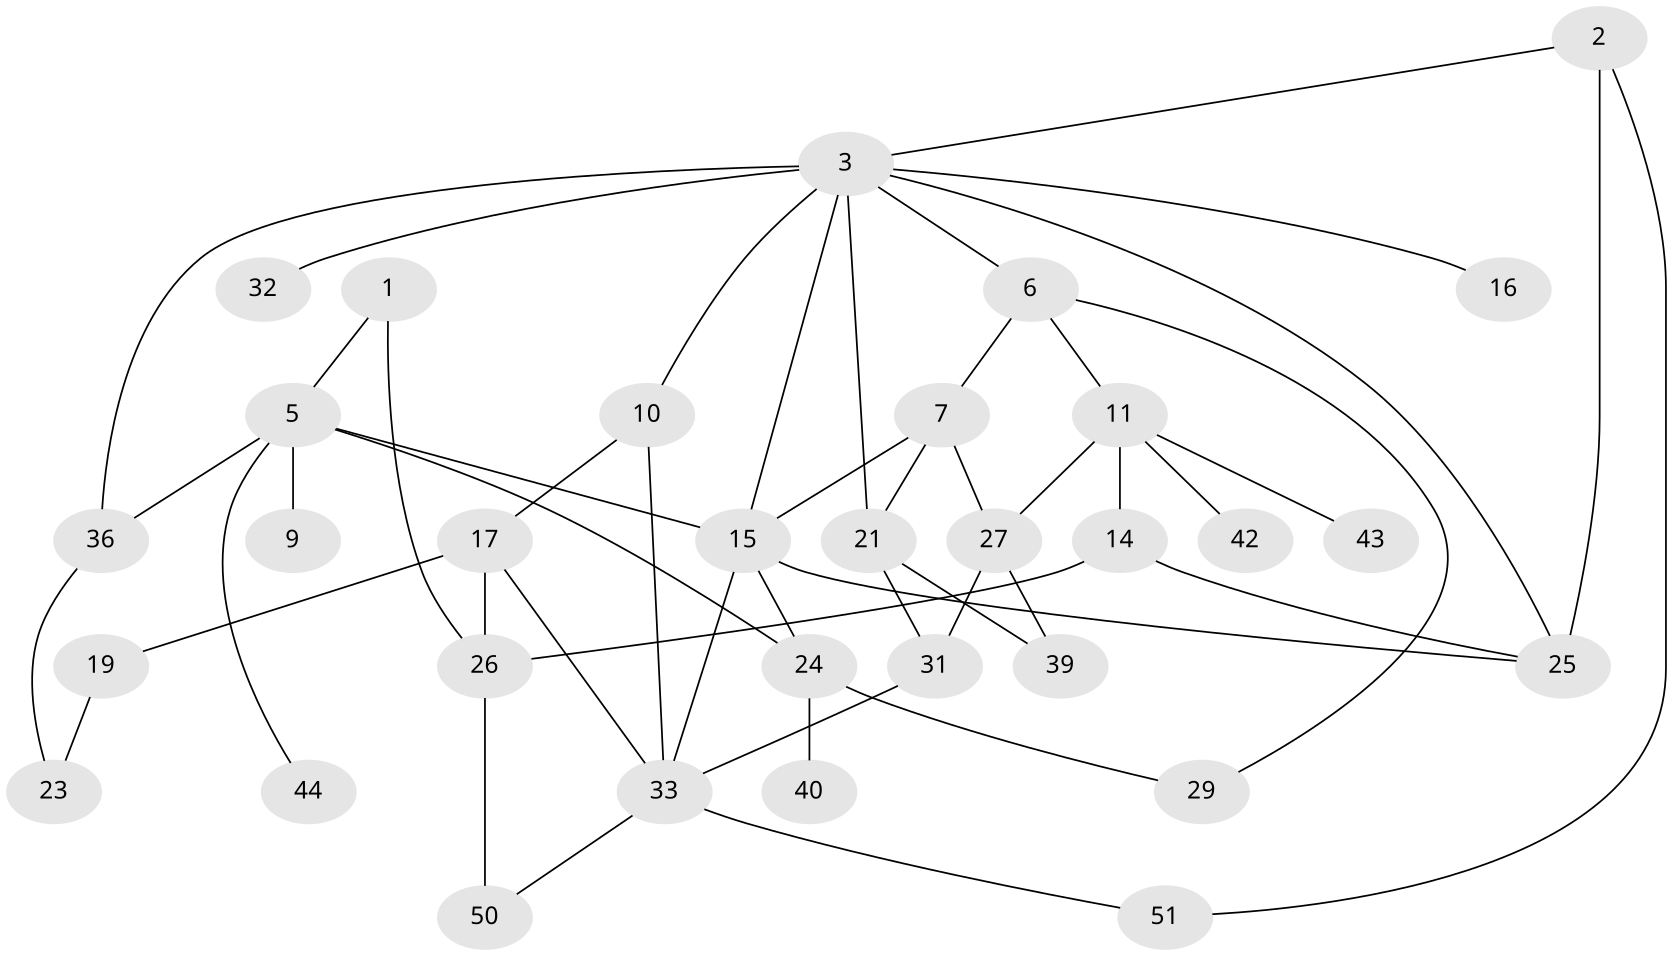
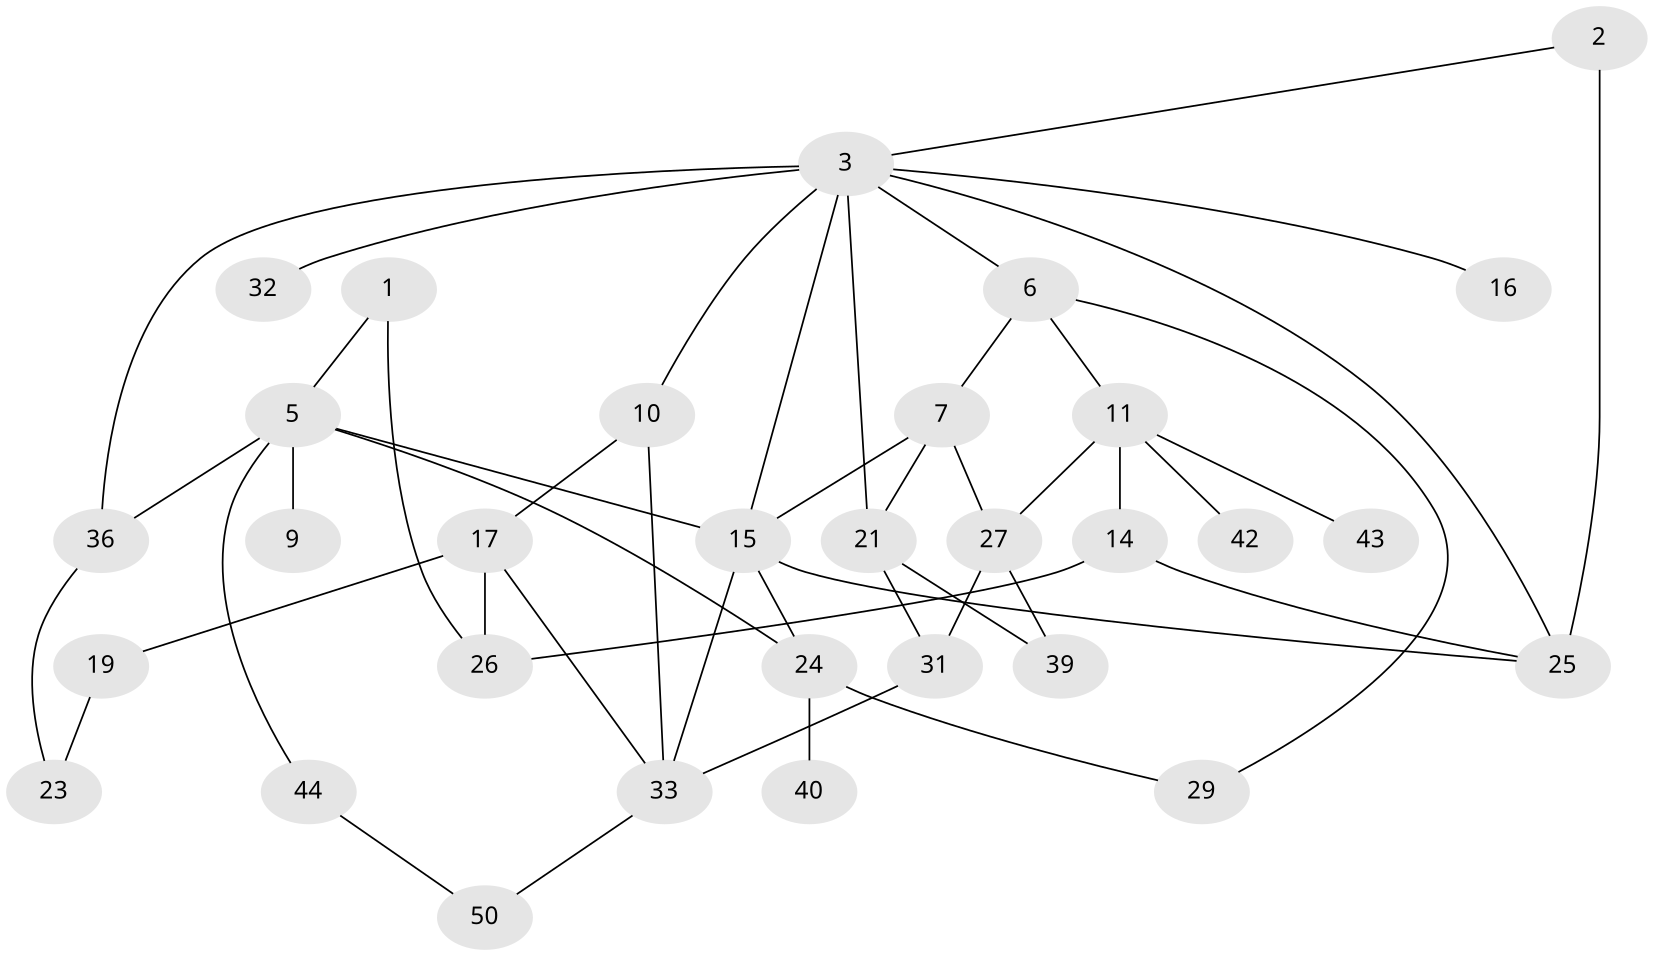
edge "26" -- "50": now "44" -- "50"
node "51": removed
